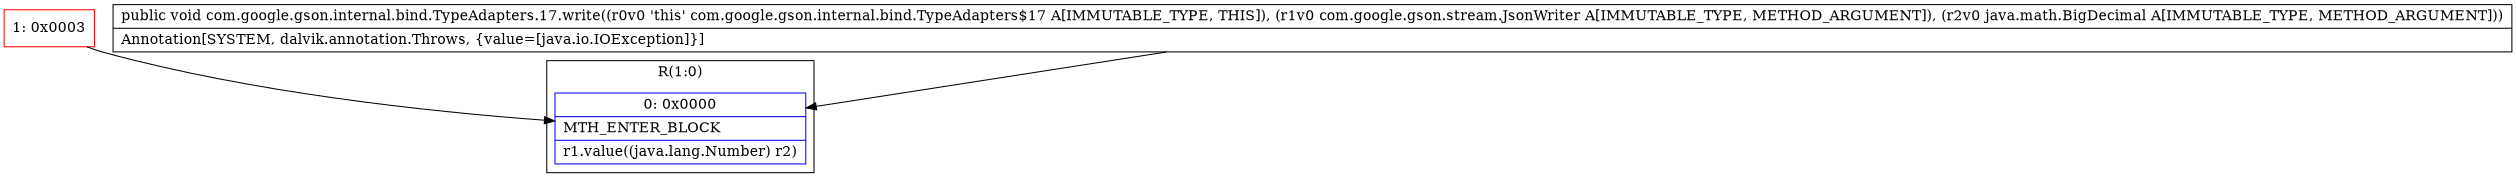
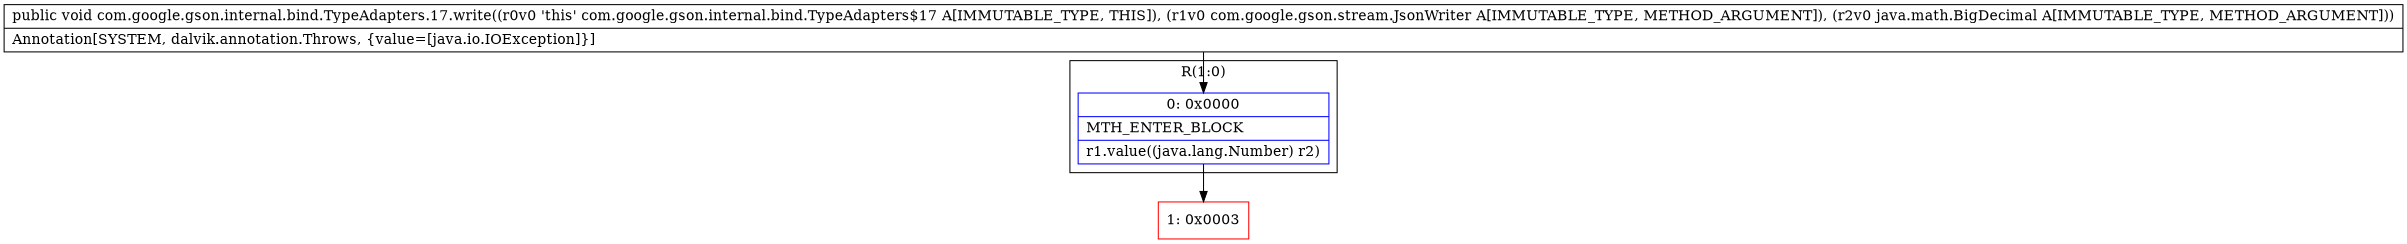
edge "1: 0x0003" -> "0: 0x0000": reversed
